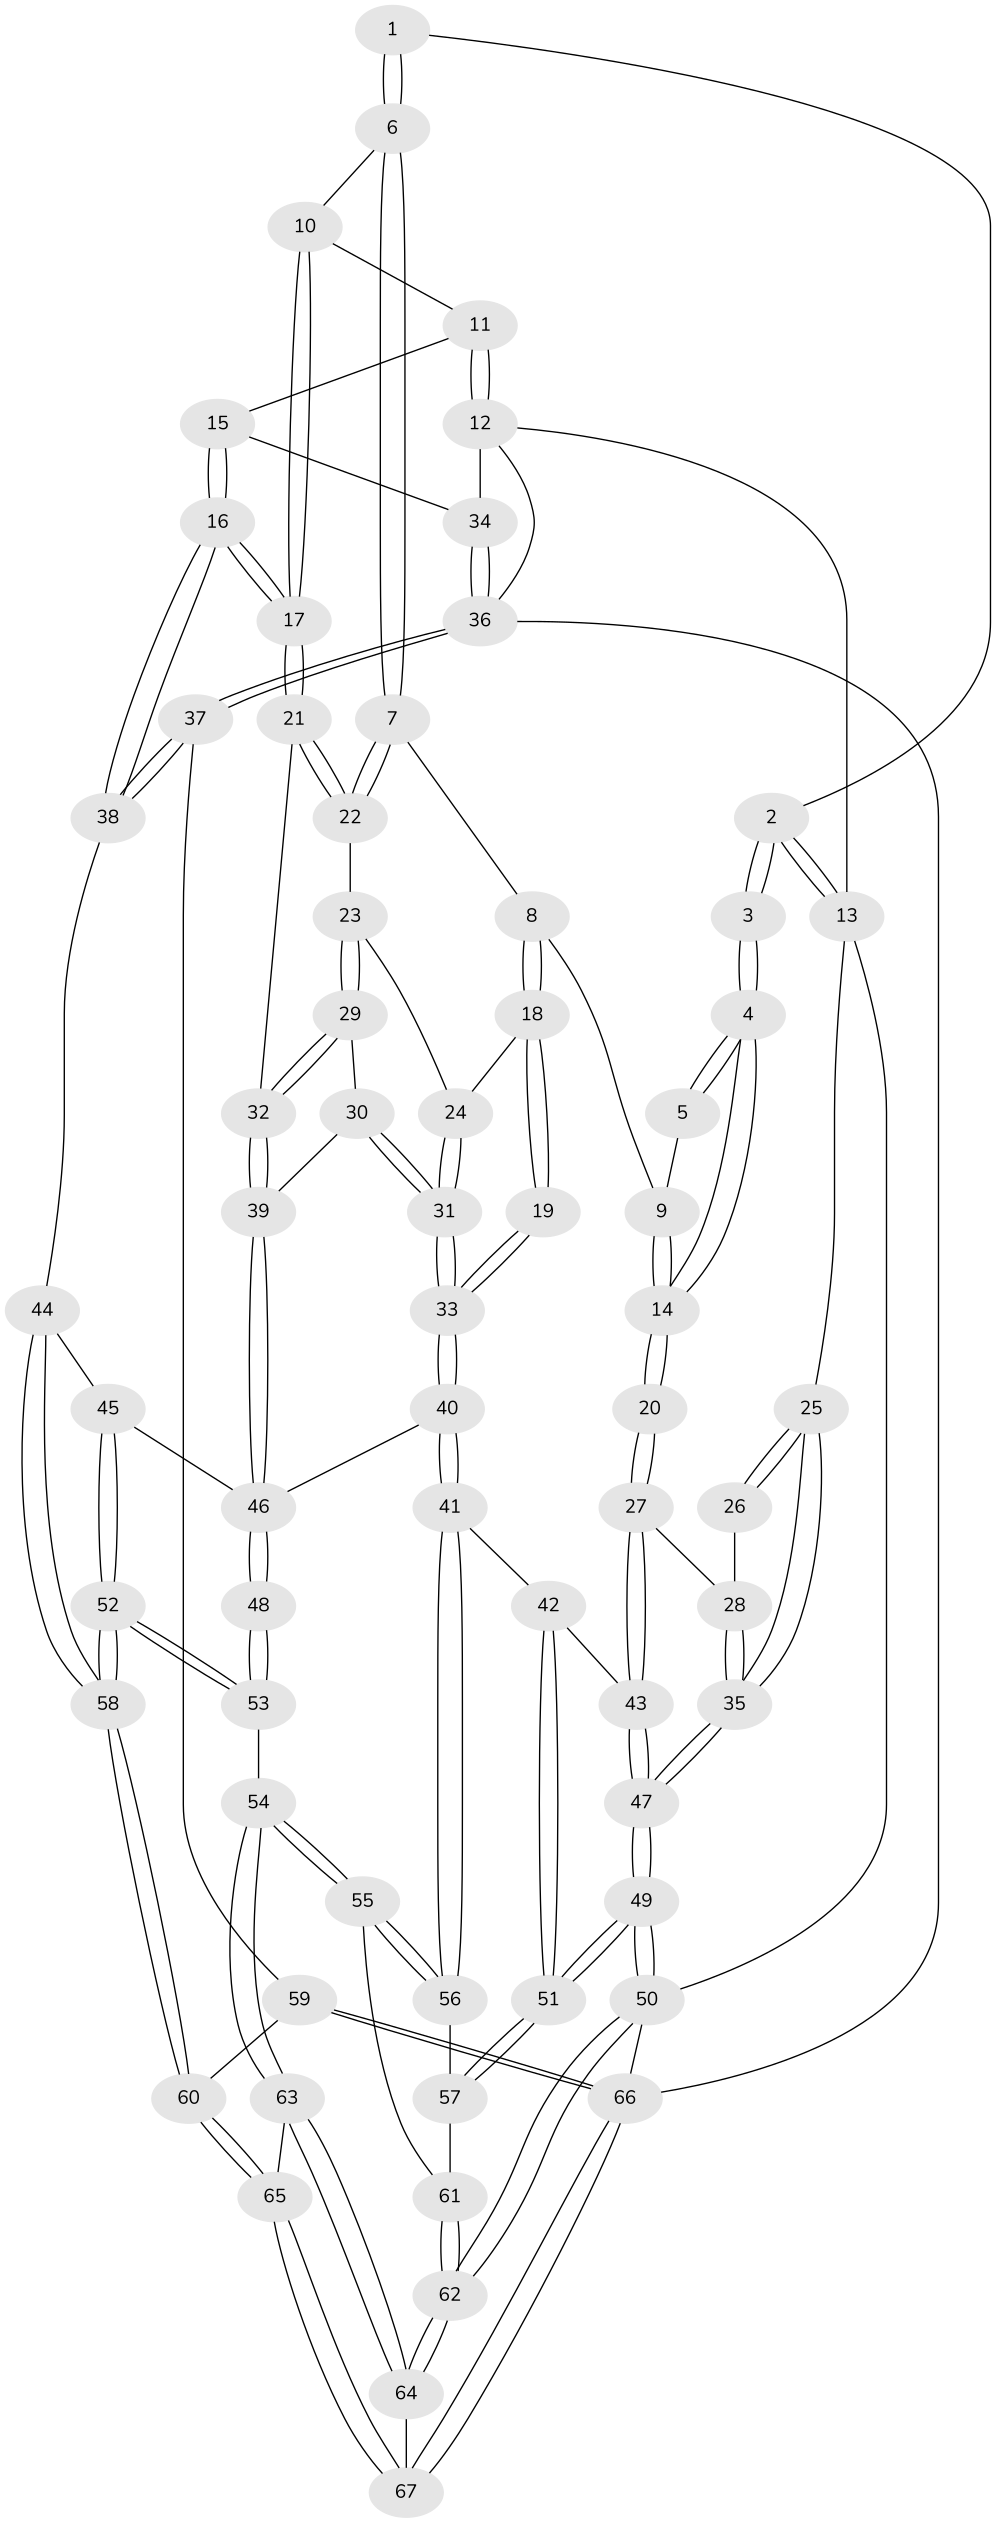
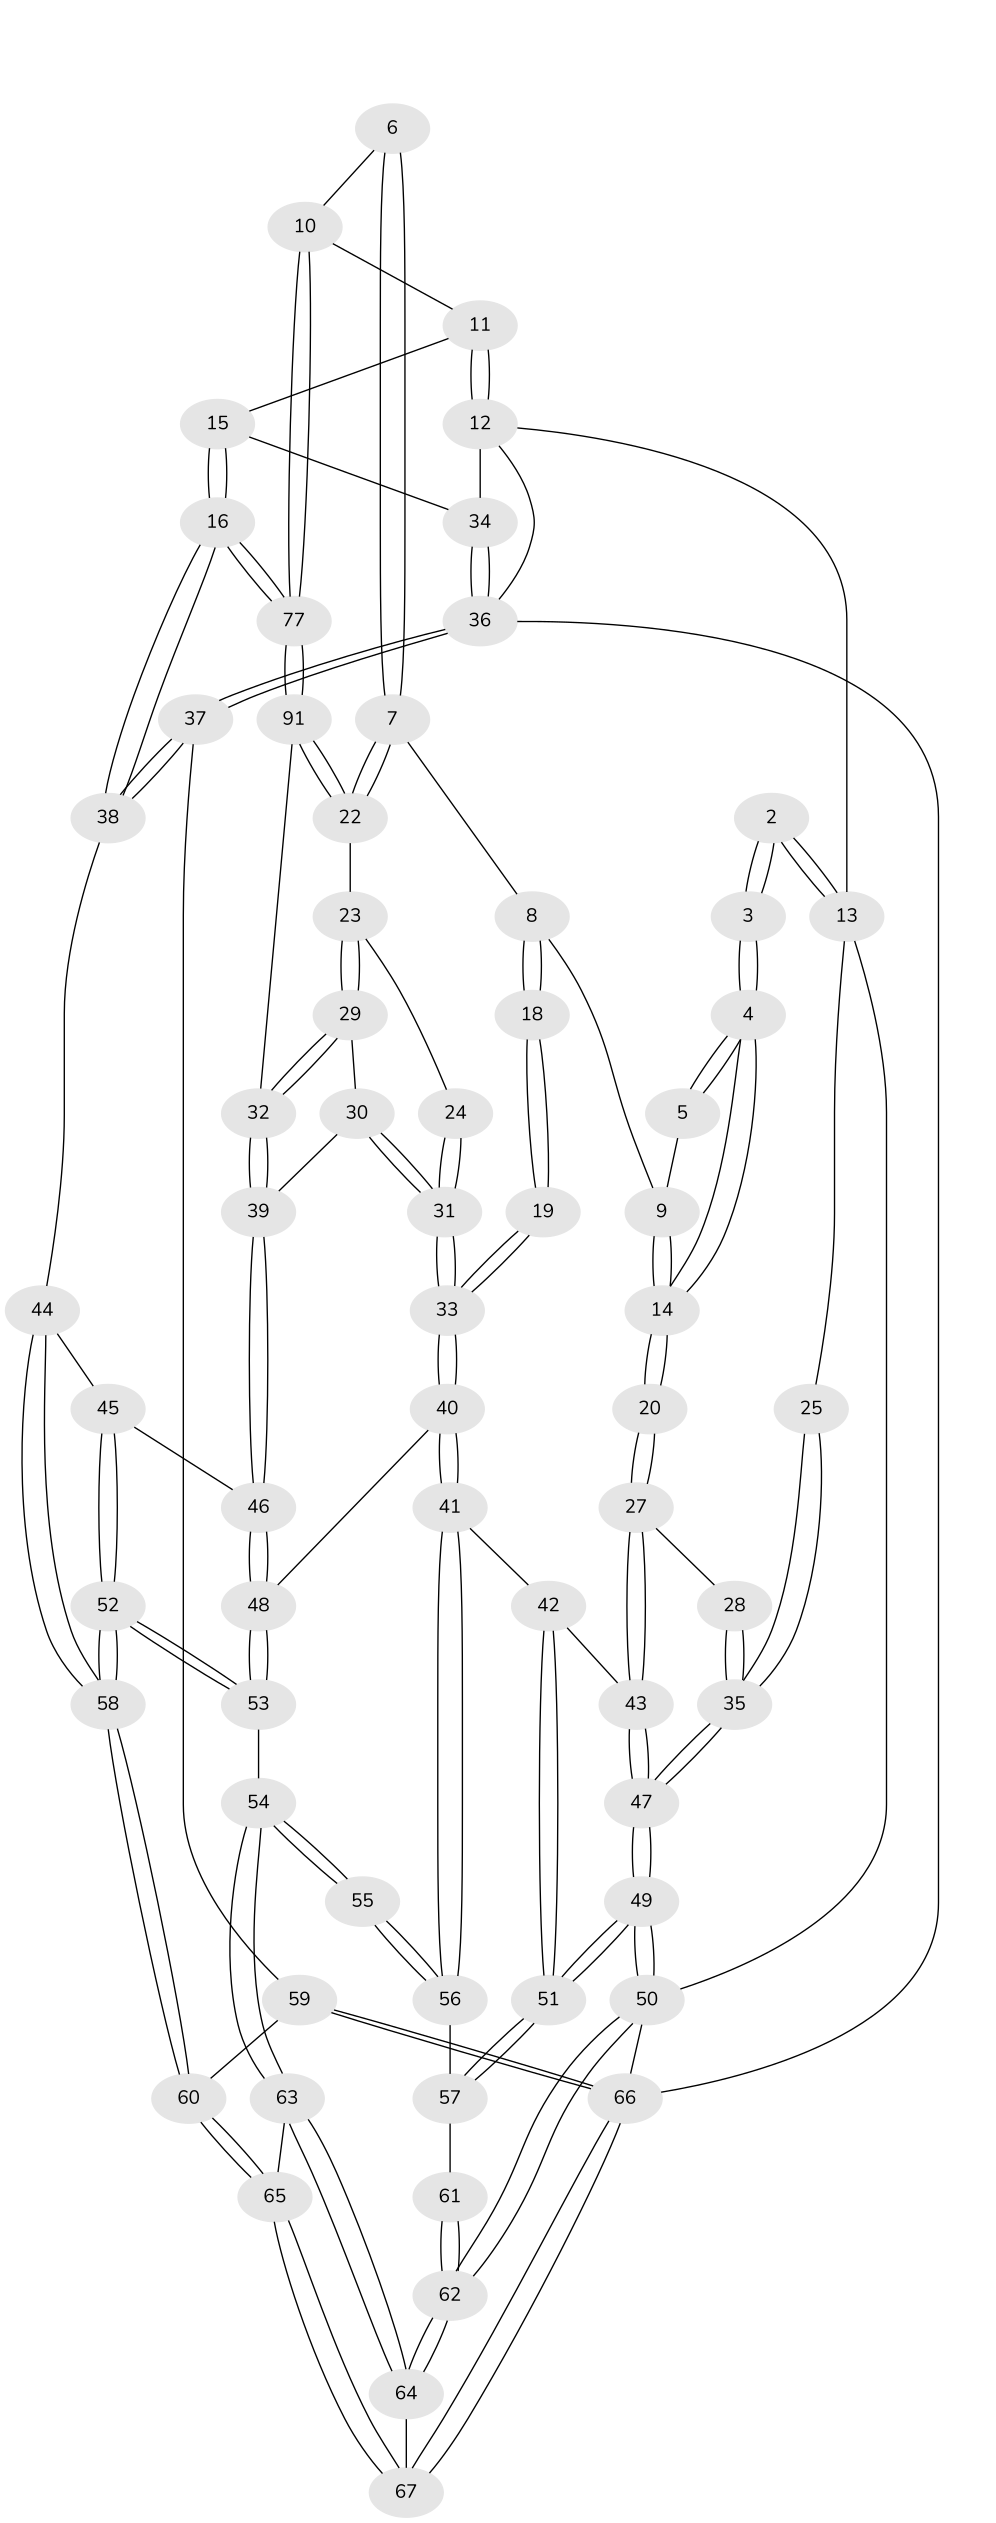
node "1": removed
node "17": label "17" -> "77"
node "21": label "21" -> "91"
edge "18" -- "24": removed
edge "40" -- "46": now "40" -- "48"
node "26": removed
edge "55" -- "61": removed
